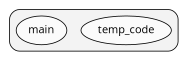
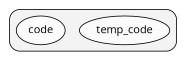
node "main": label "main" -> "code"
